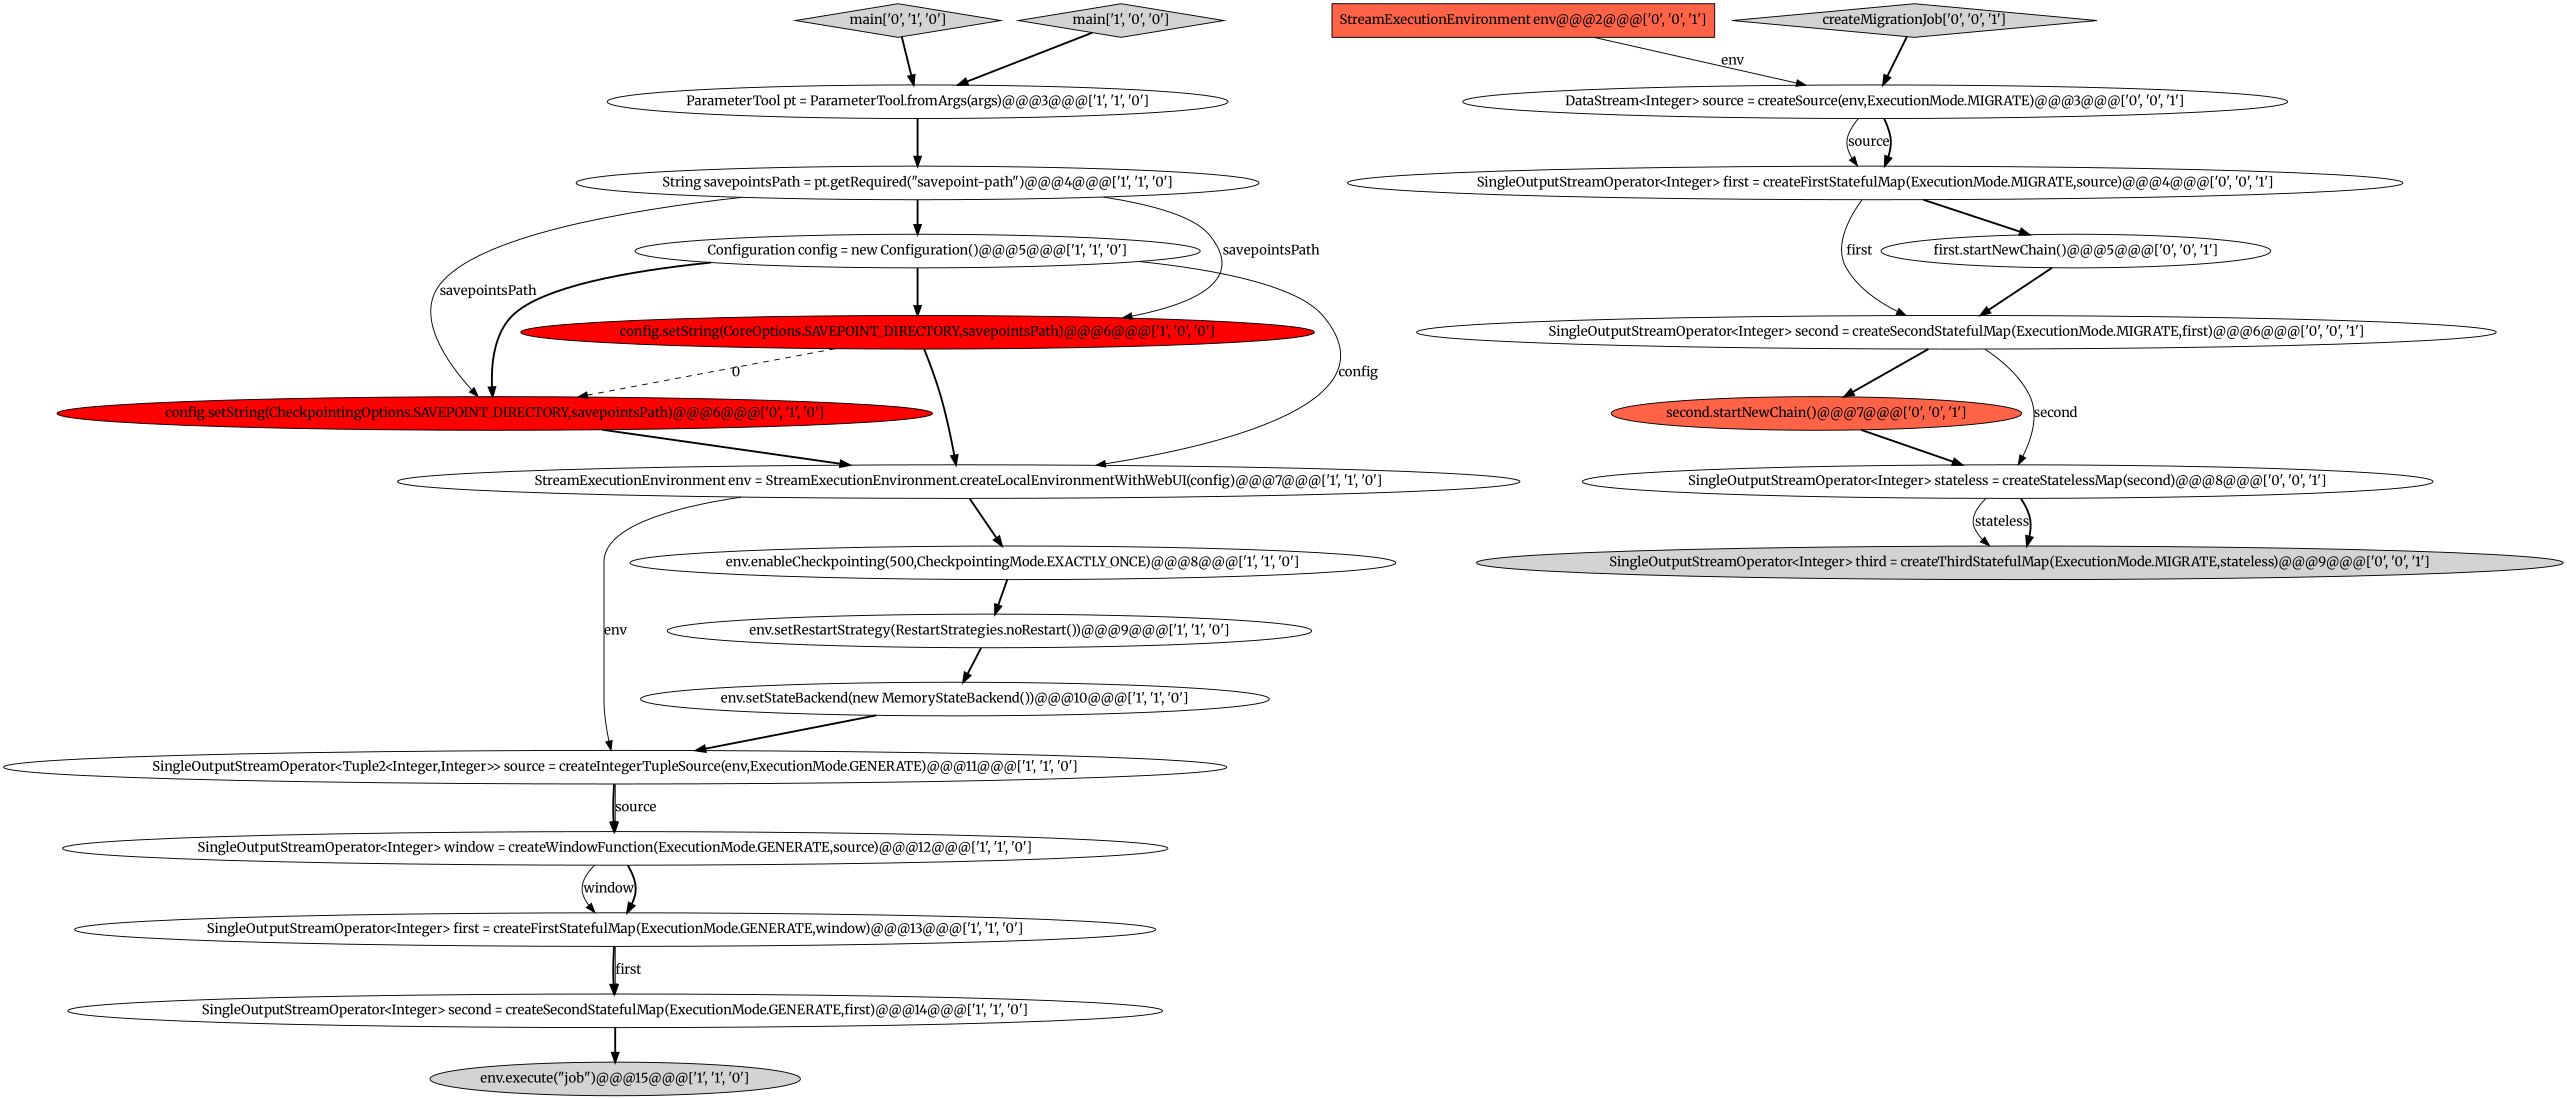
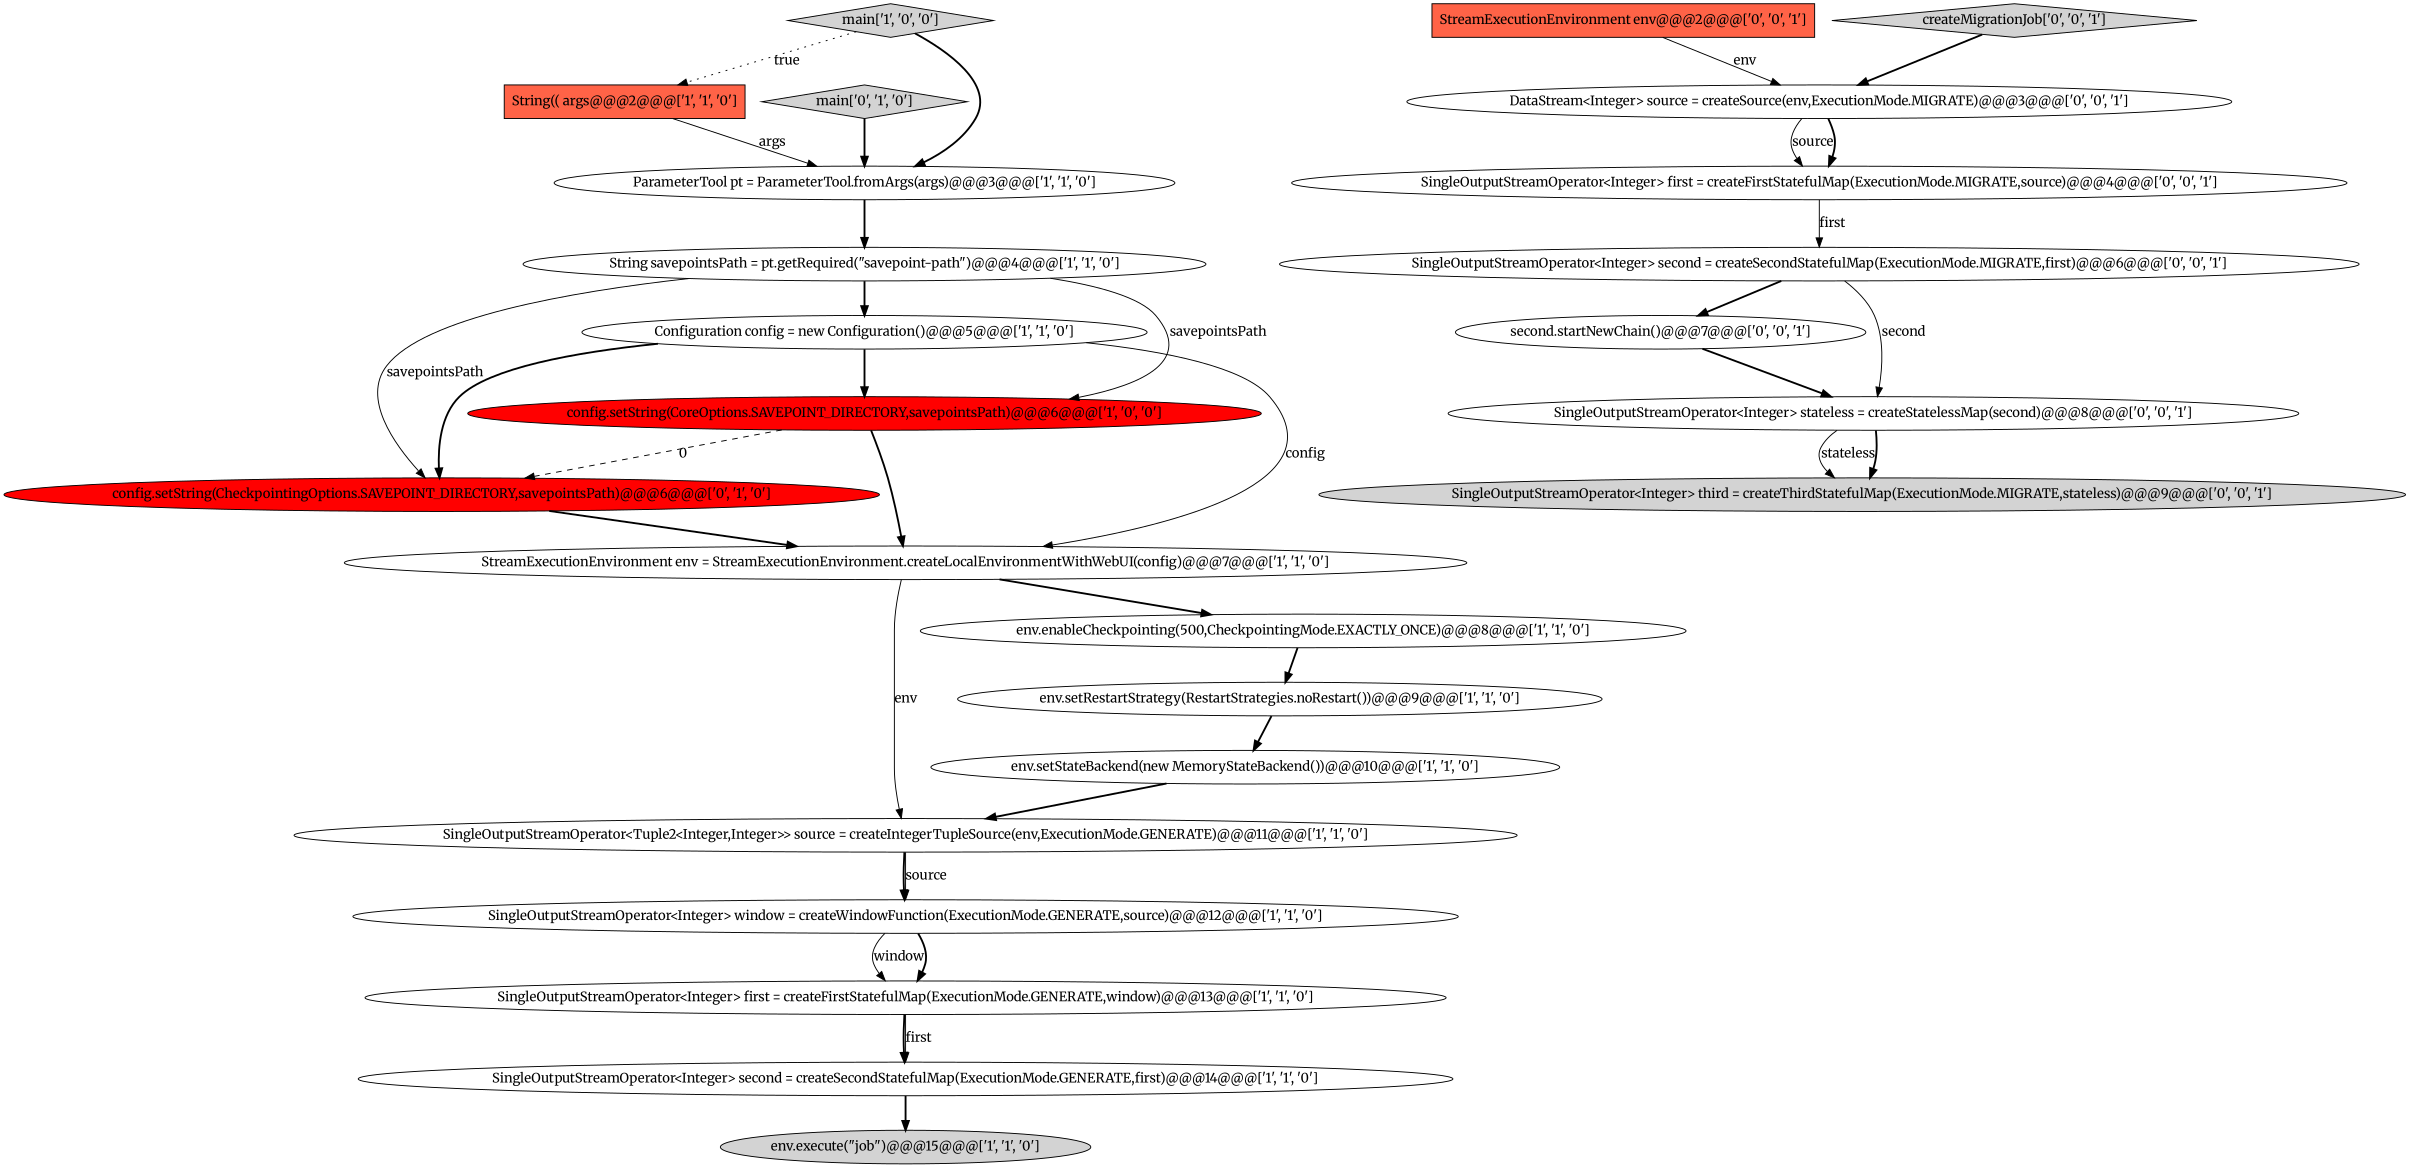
node "String(( args@@@2@@@['1', '1', '0']": added
node "first.startNewChain()@@@5@@@['0', '0', '1']": removed
node "second.startNewChain()@@@7@@@['0', '0', '1']": fillcolor tomato -> white
